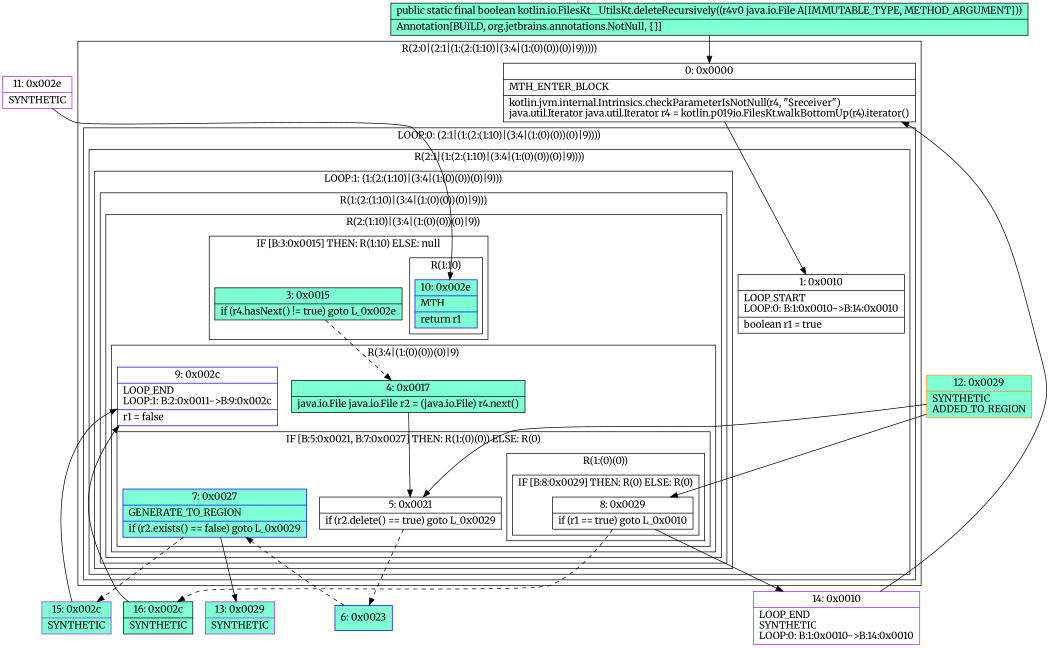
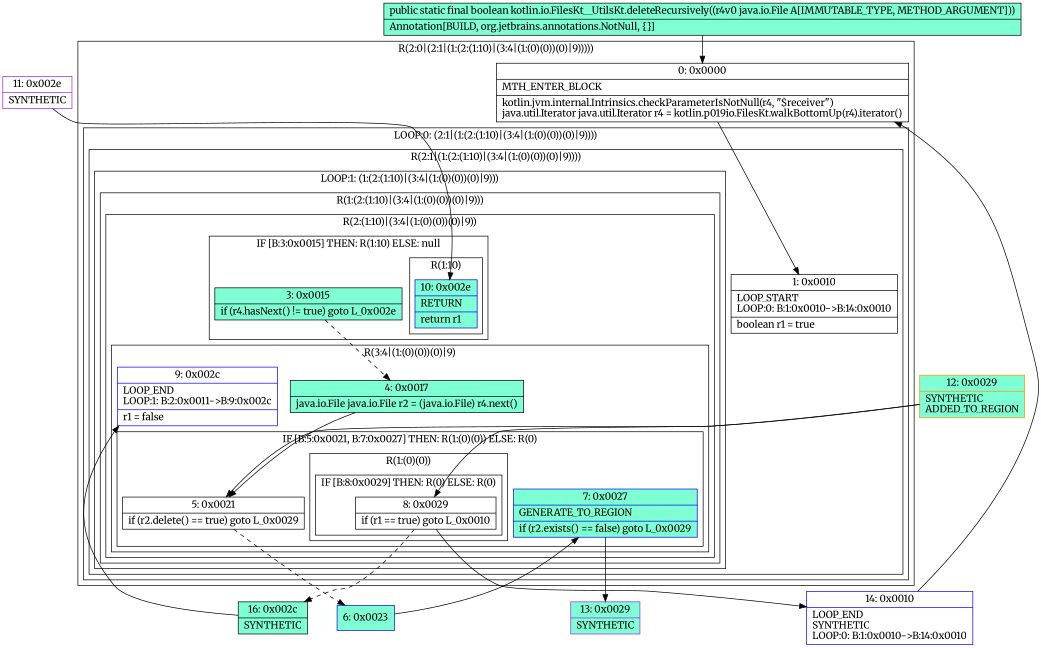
node "10: 0x002e": text "MTH" -> "RETURN"
edge "6: 0x0023" -> "7: 0x0027": style dashed -> solid
node "15: 0x002c": removed
node "14: 0x0010": color purple -> blue
